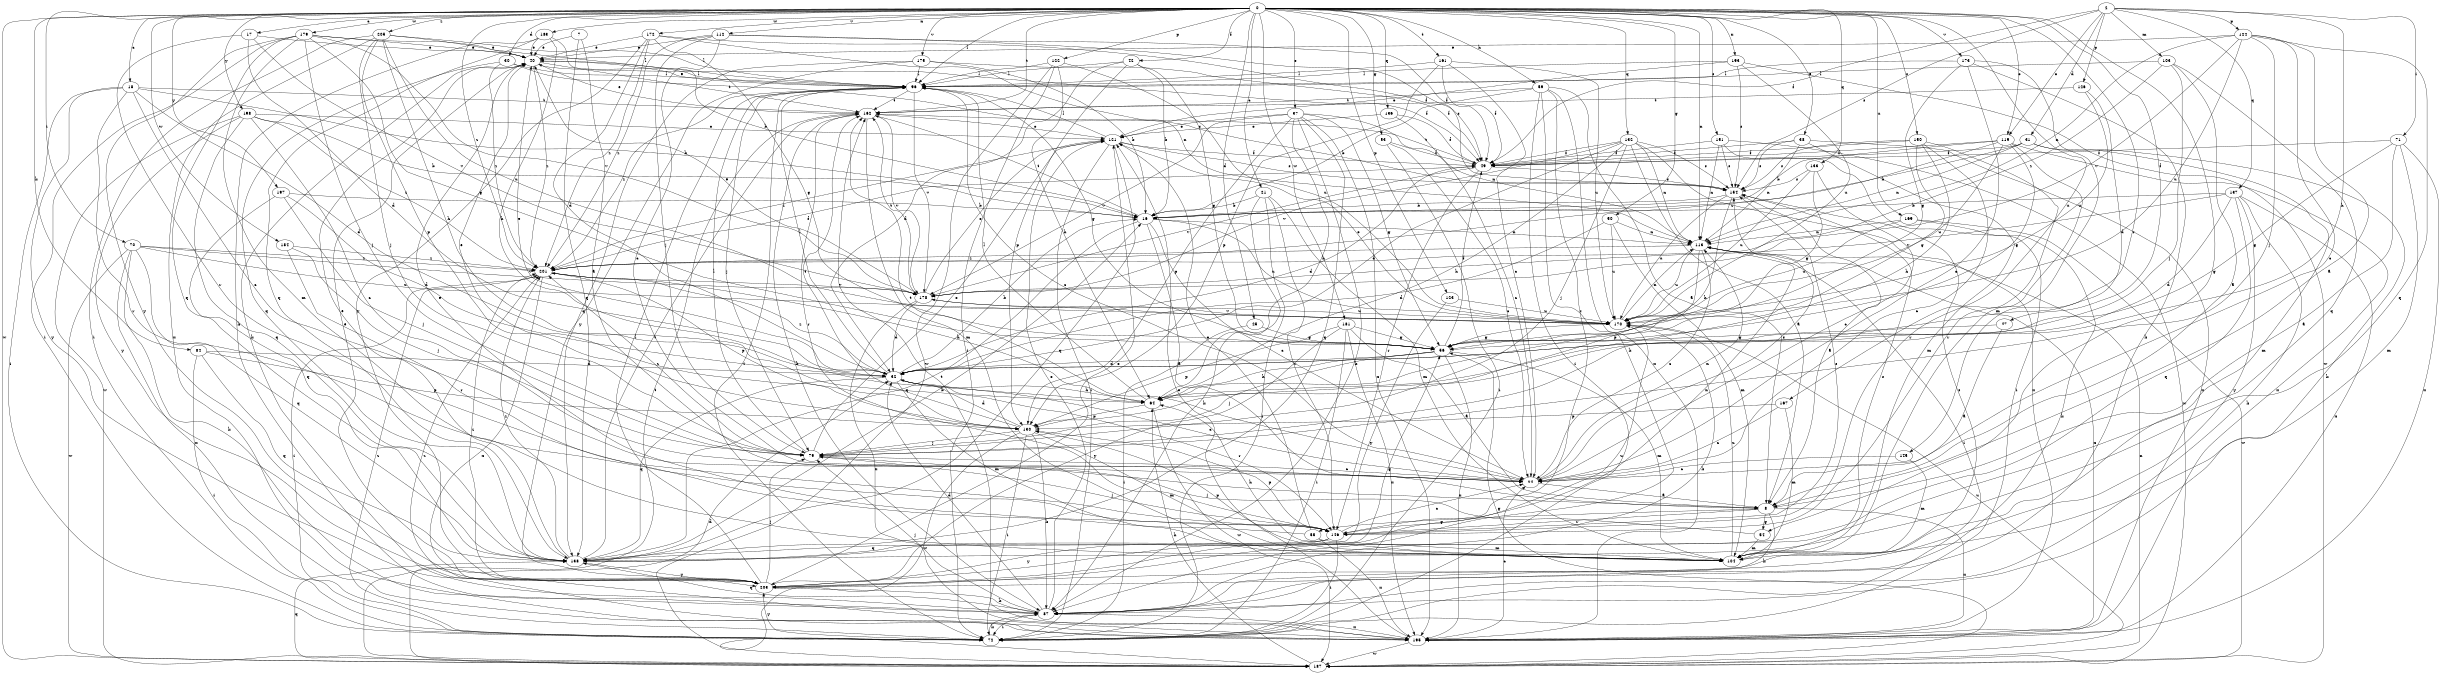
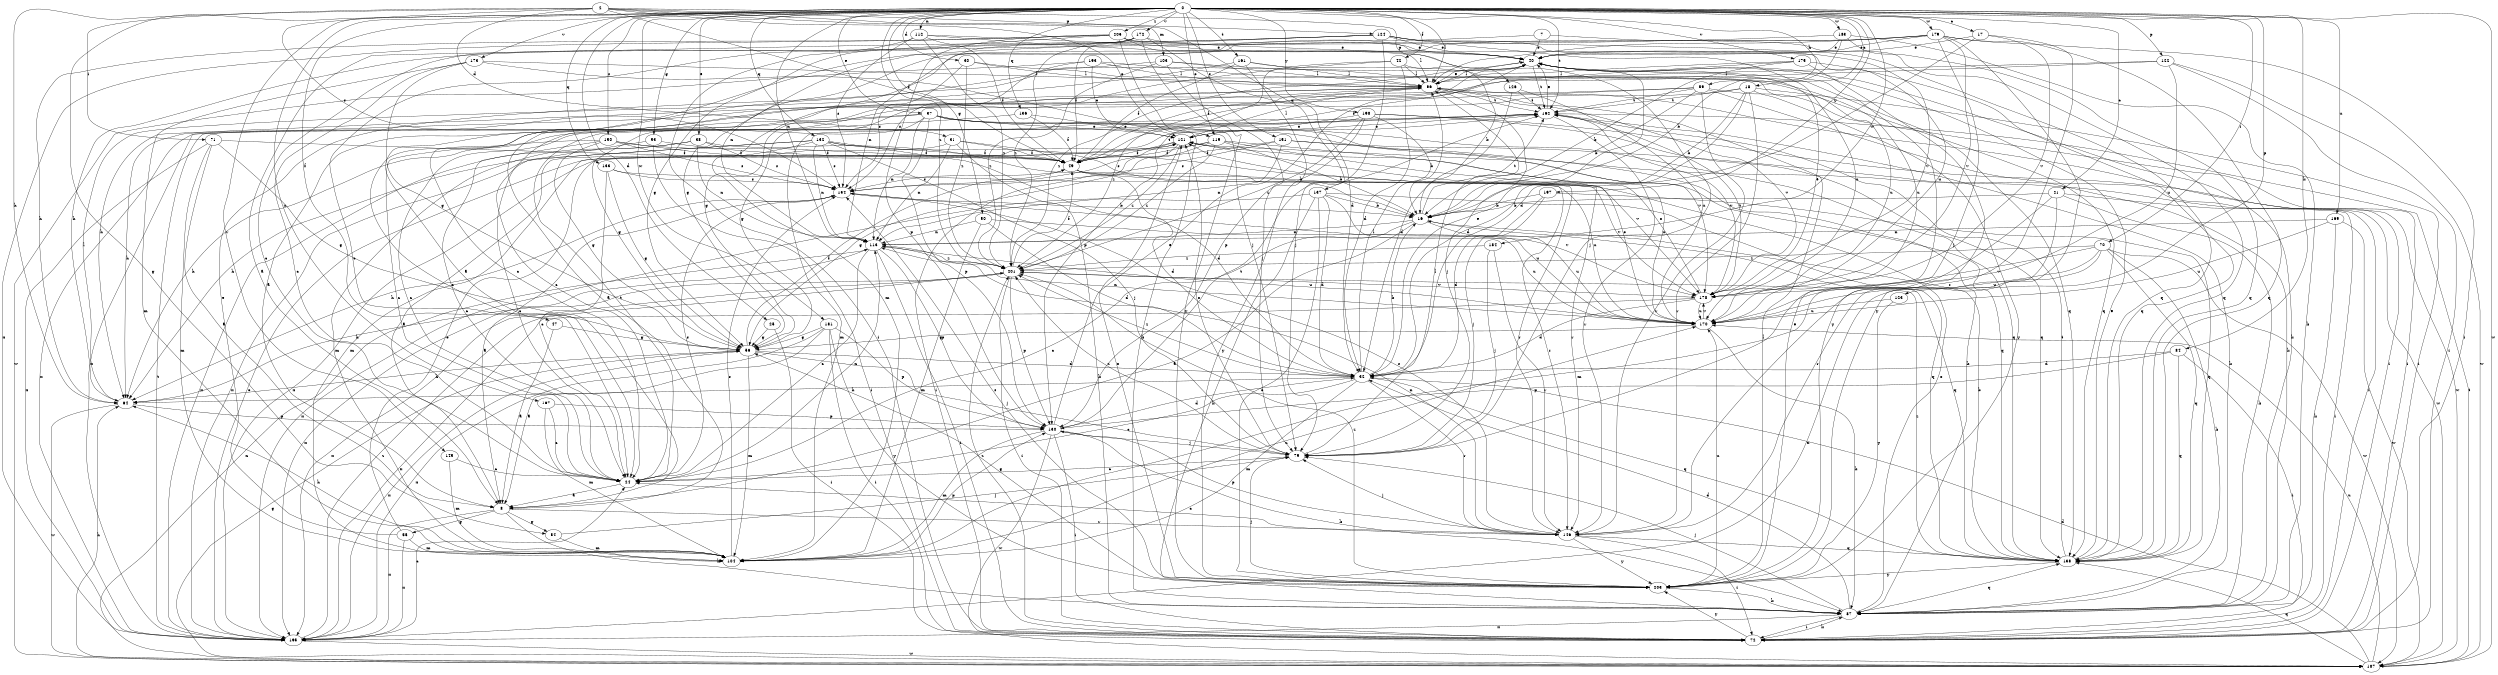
edge "0" -> "193": removed, label "x"
edge "137" -> "203": label "y" -> "o"
